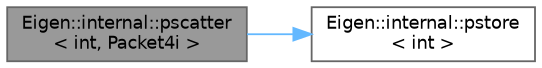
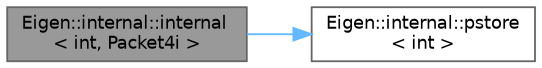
node "Eigen::internal::pscatter < int, Packet4i >": label "Eigen::internal::pscatter < int, Packet4i >" -> "Eigen::internal::internal < int, Packet4i >"
